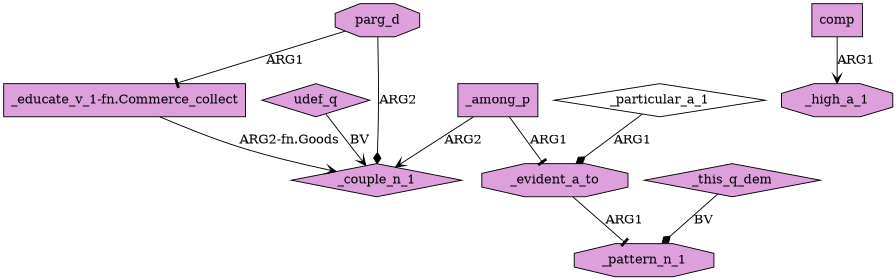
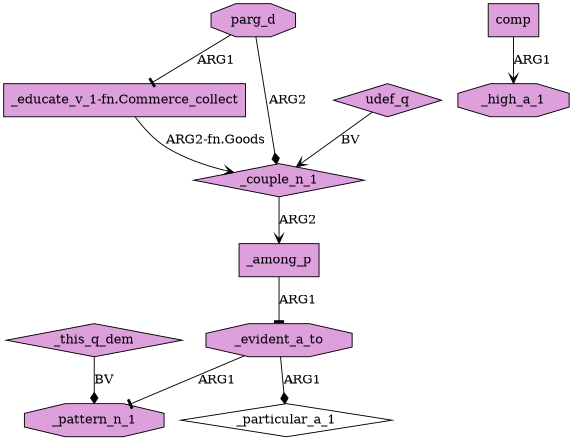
edge "_particular_a_1" -> "_evident_a_to": reversed
edge "_among_p" -> "_couple_n_1": reversed
